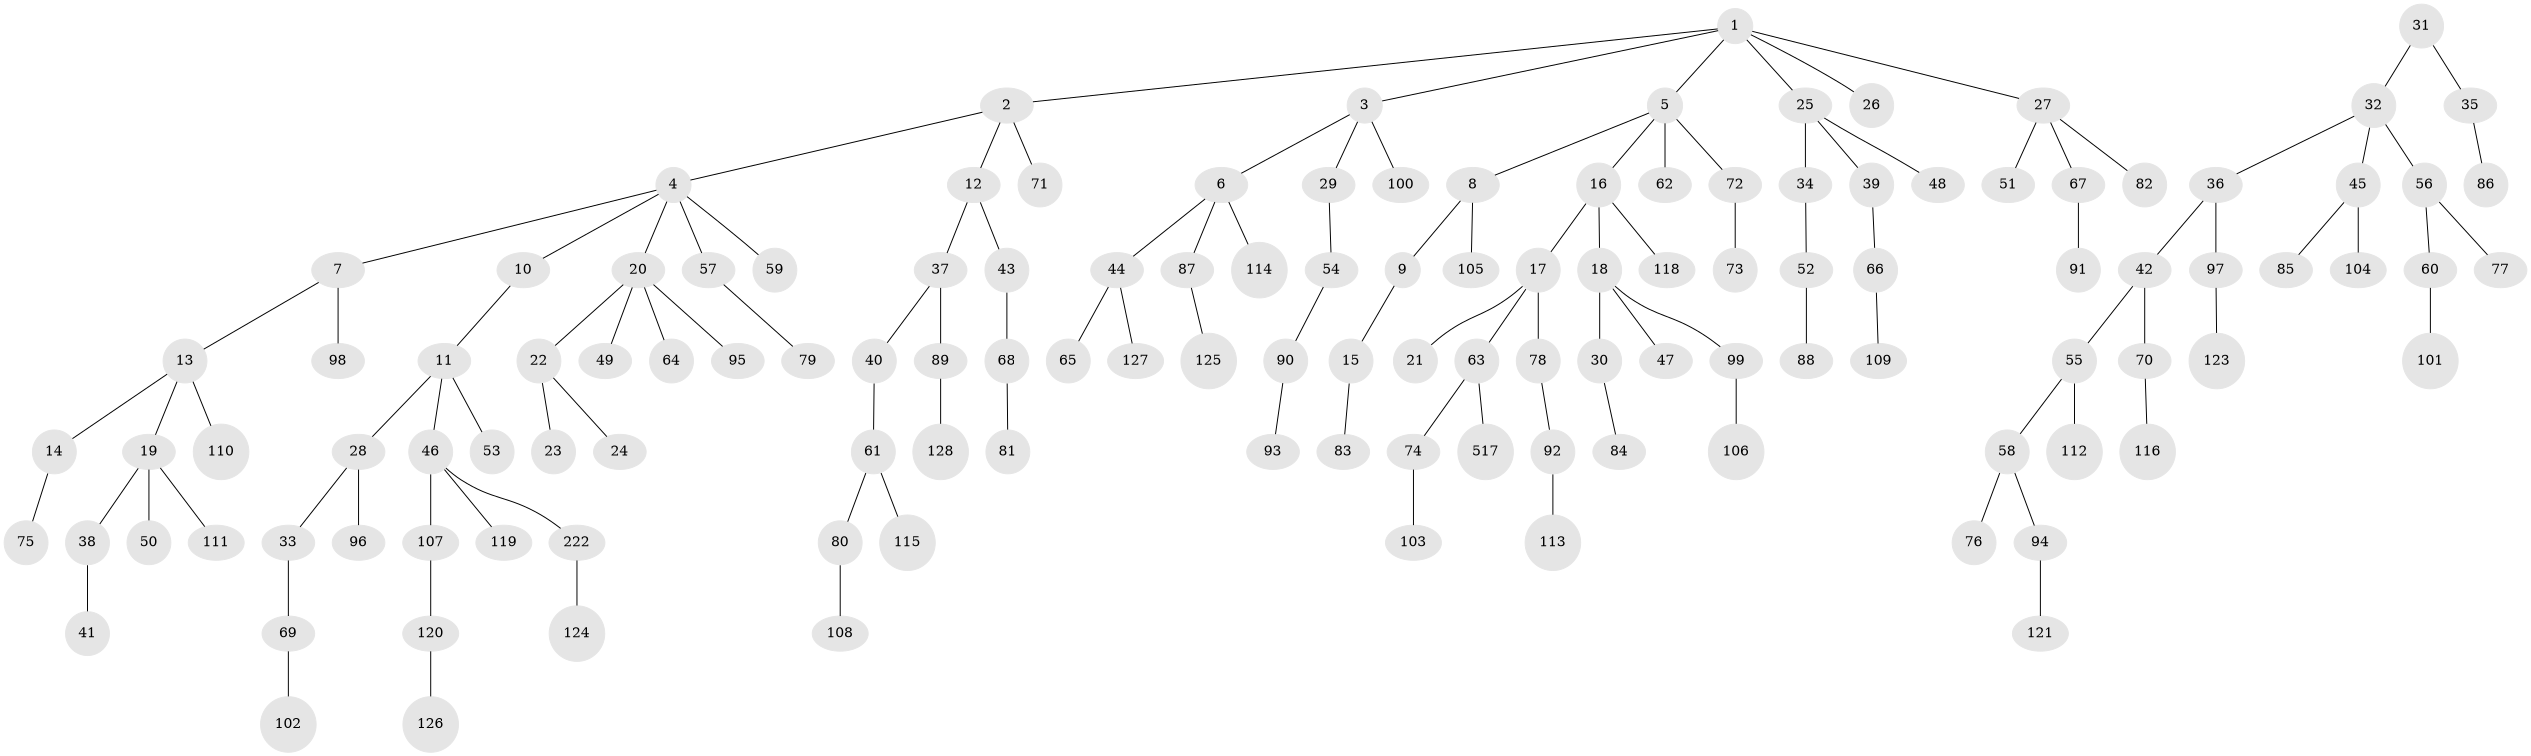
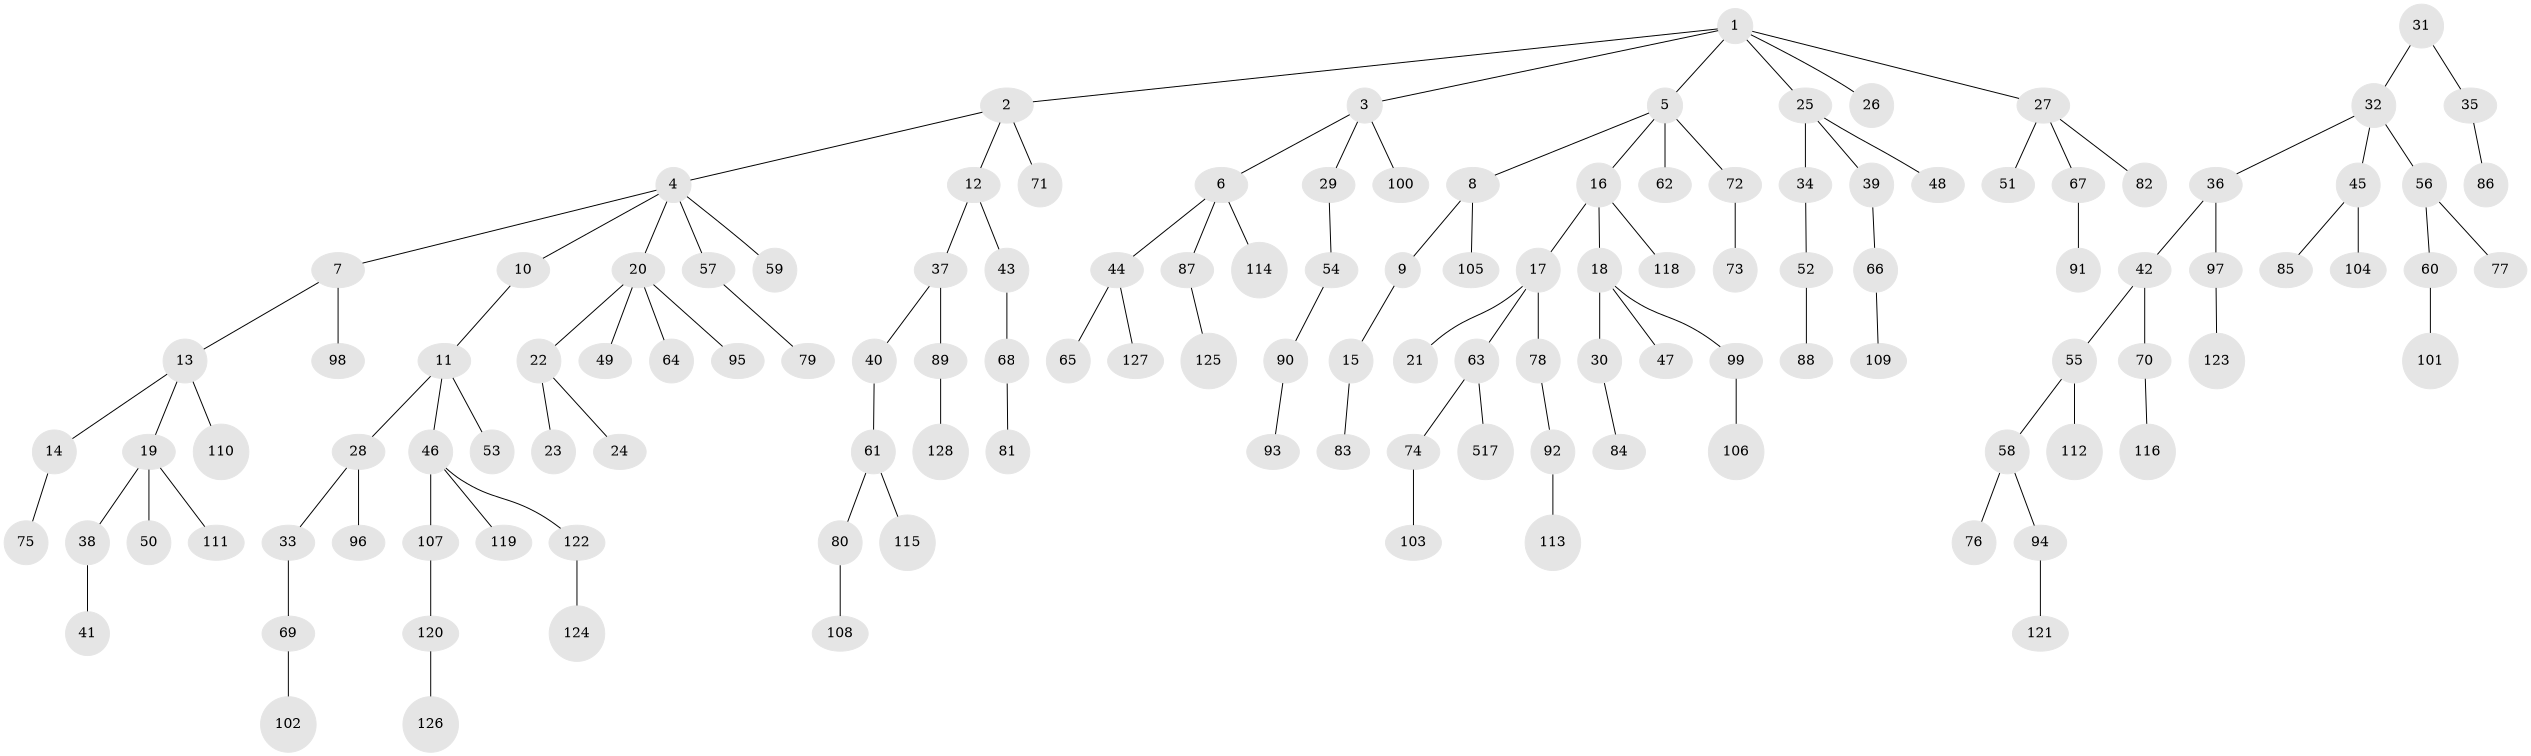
node "222": label "222" -> "122"
